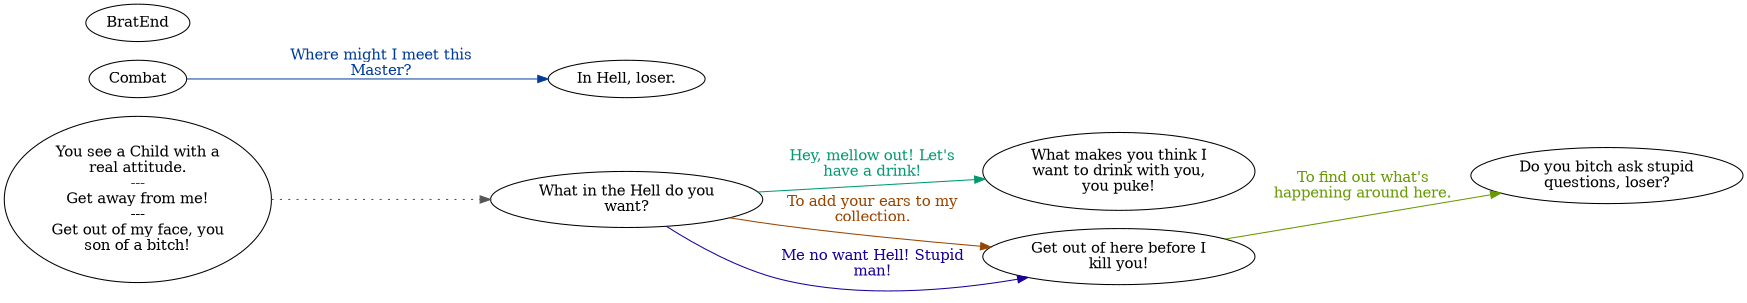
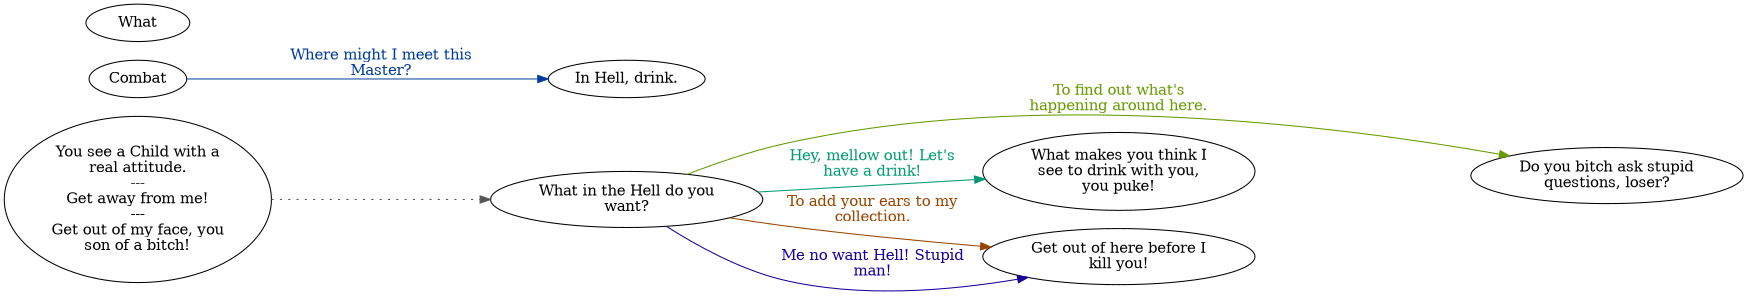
node "BratEnd": label "BratEnd" -> "What"
node "In Hell, loser.": label "In Hell, loser." -> "In Hell, drink."
node "What makes you think I want to drink with you, you puke!": label "What makes you think I want to drink with you, you puke!" -> "What makes you think I see to drink with you, you puke!"
edge "Get out of here before I kill you!" -> "Do you bitch ask stupid questions, loser?": now "What in the Hell do you want?" -> "Do you bitch ask stupid questions, loser?"
